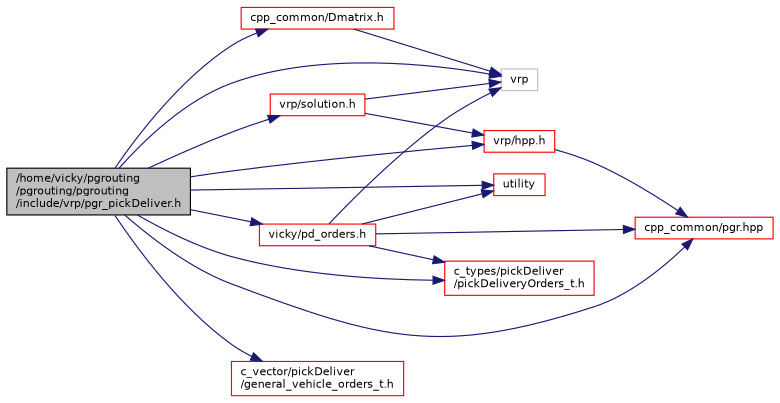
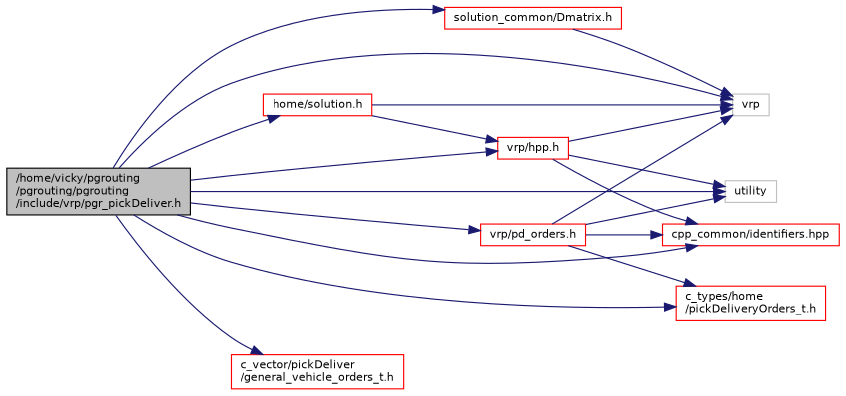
node "cpp_common/Dmatrix.h": label "cpp_common/Dmatrix.h" -> "solution_common/Dmatrix.h"
node "vrp/solution.h": label "vrp/solution.h" -> "home/solution.h"
edge "vrp/hpp.h" -> "vrp": added
edge "vrp/hpp.h" -> "utility": added
node "utility": color red -> grey75
node "cpp_common/pgr.hpp": label "cpp_common/pgr.hpp" -> "cpp_common/identifiers.hpp"
node "vicky/pd_orders.h": label "vicky/pd_orders.h" -> "vrp/pd_orders.h"
node "c_types/pickDeliver /pickDeliveryOrders_t.h": label "c_types/pickDeliver /pickDeliveryOrders_t.h" -> "c_types/home /pickDeliveryOrders_t.h"
